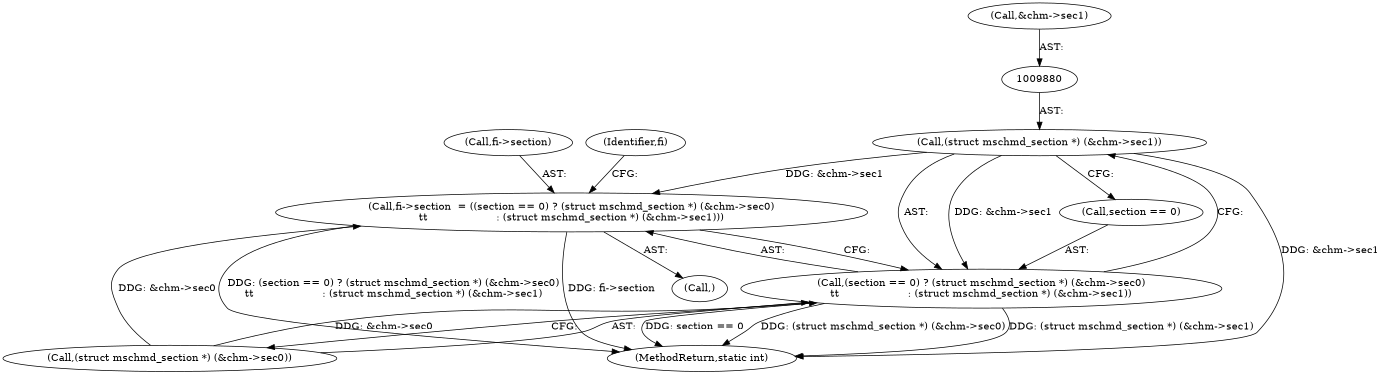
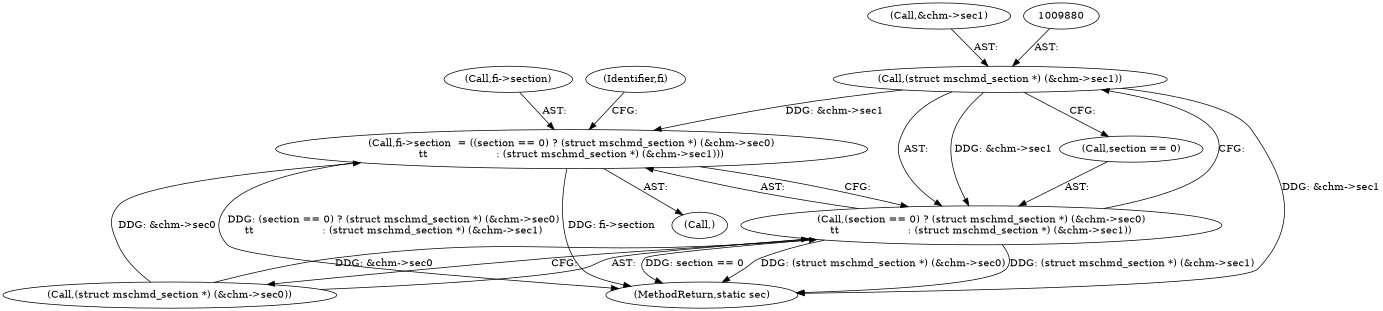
edge "(Call,&chm->sec1)" -> "1009880": now "(Call,&chm->sec1)" -> "(Call,(struct mschmd_section *) (&chm->sec1))"
node "(MethodReturn,static int)": label "(MethodReturn,static int)" -> "(MethodReturn,static sec)"
